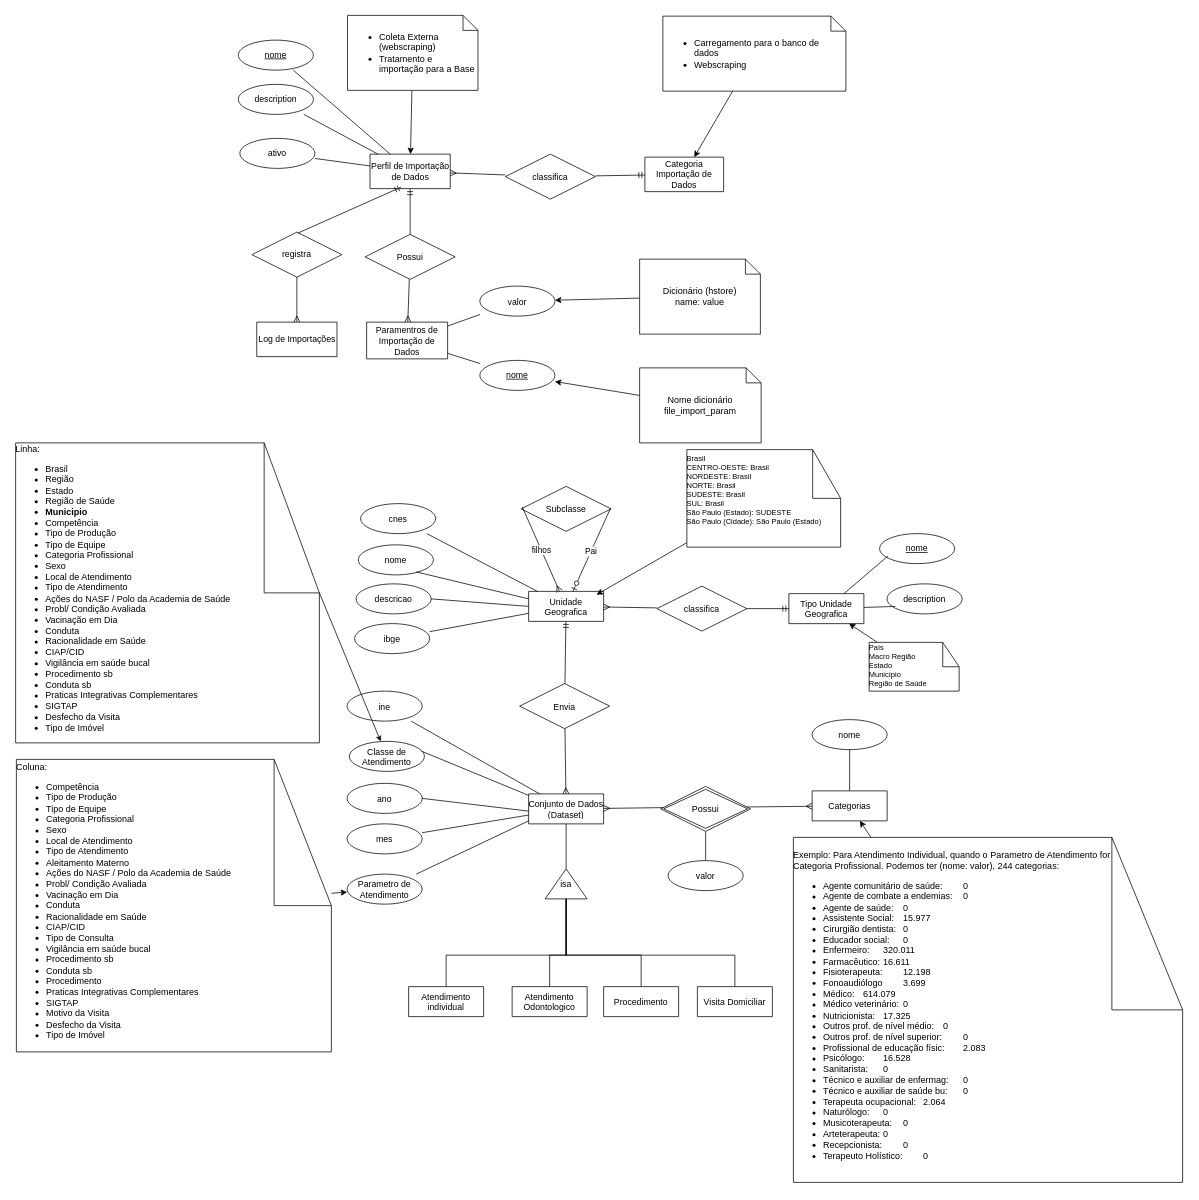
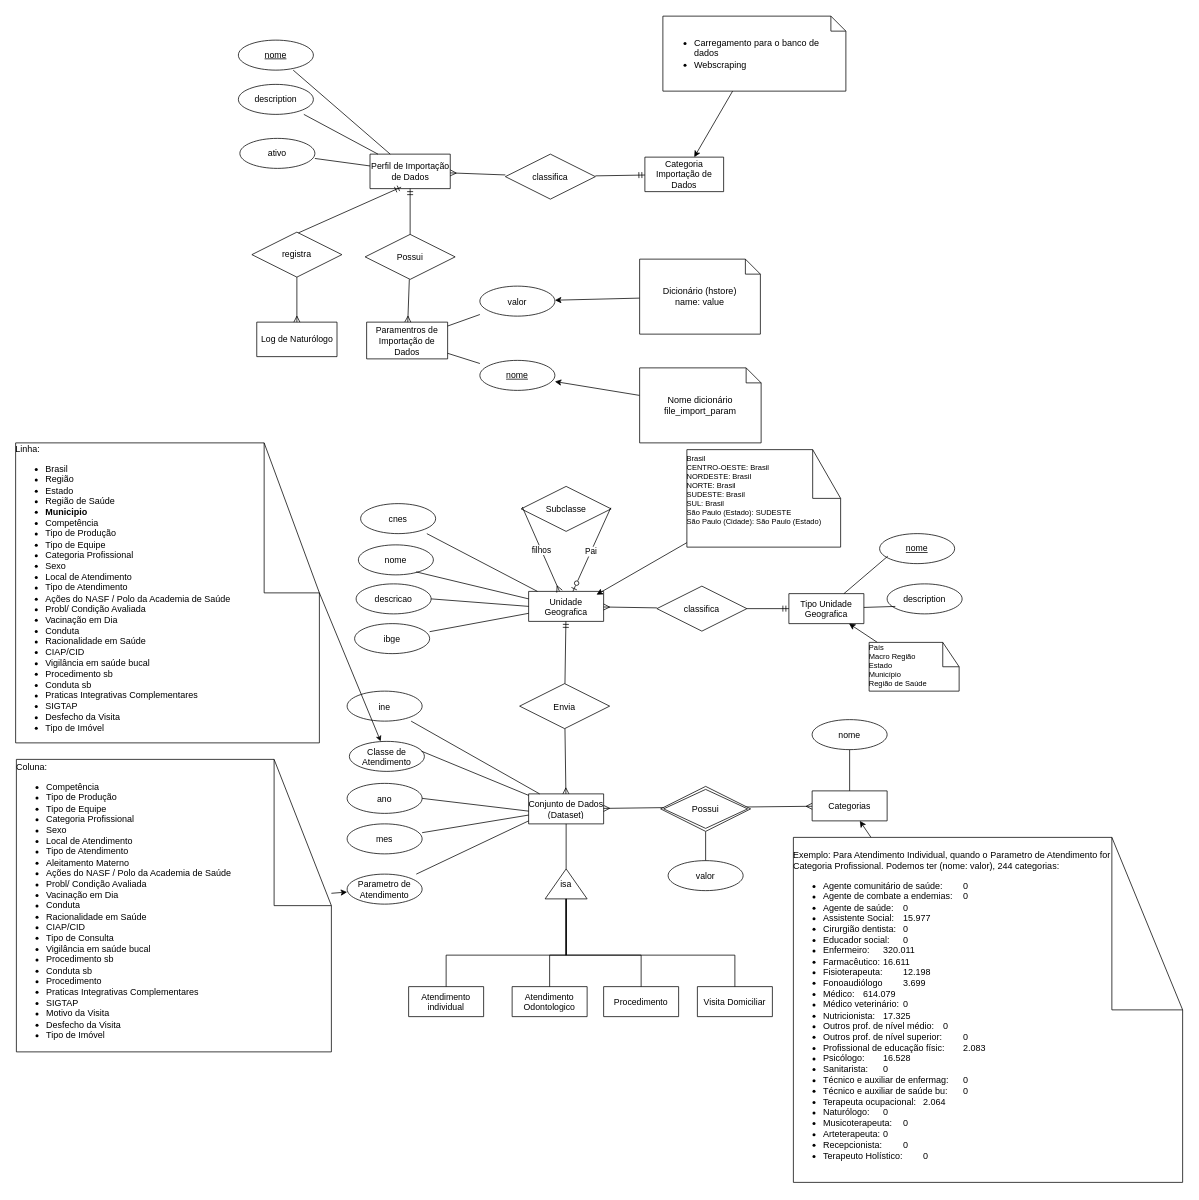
node "Coleta Externa (webscraping) Tratamento e importação para a Base": removed
edge "Coleta Externa (webscraping) Tratamento e importação para a Base" -> "Perfil de Importação de Dados": removed
node "Log de Importações": label "Log de Importações" -> "Log de Naturólogo"
